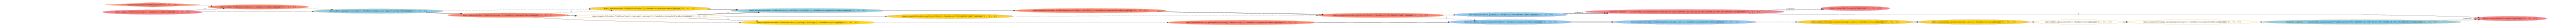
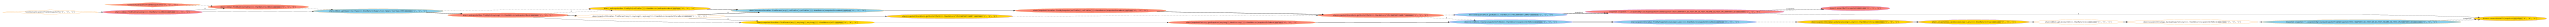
node "testBackupSnapshotFromVmSnapshotF2['0', '0', '1']": added
node "Assert.assertNotNull(snapshot)@@@15@@@['0', '0', '1']": fillcolor salmon -> gold
